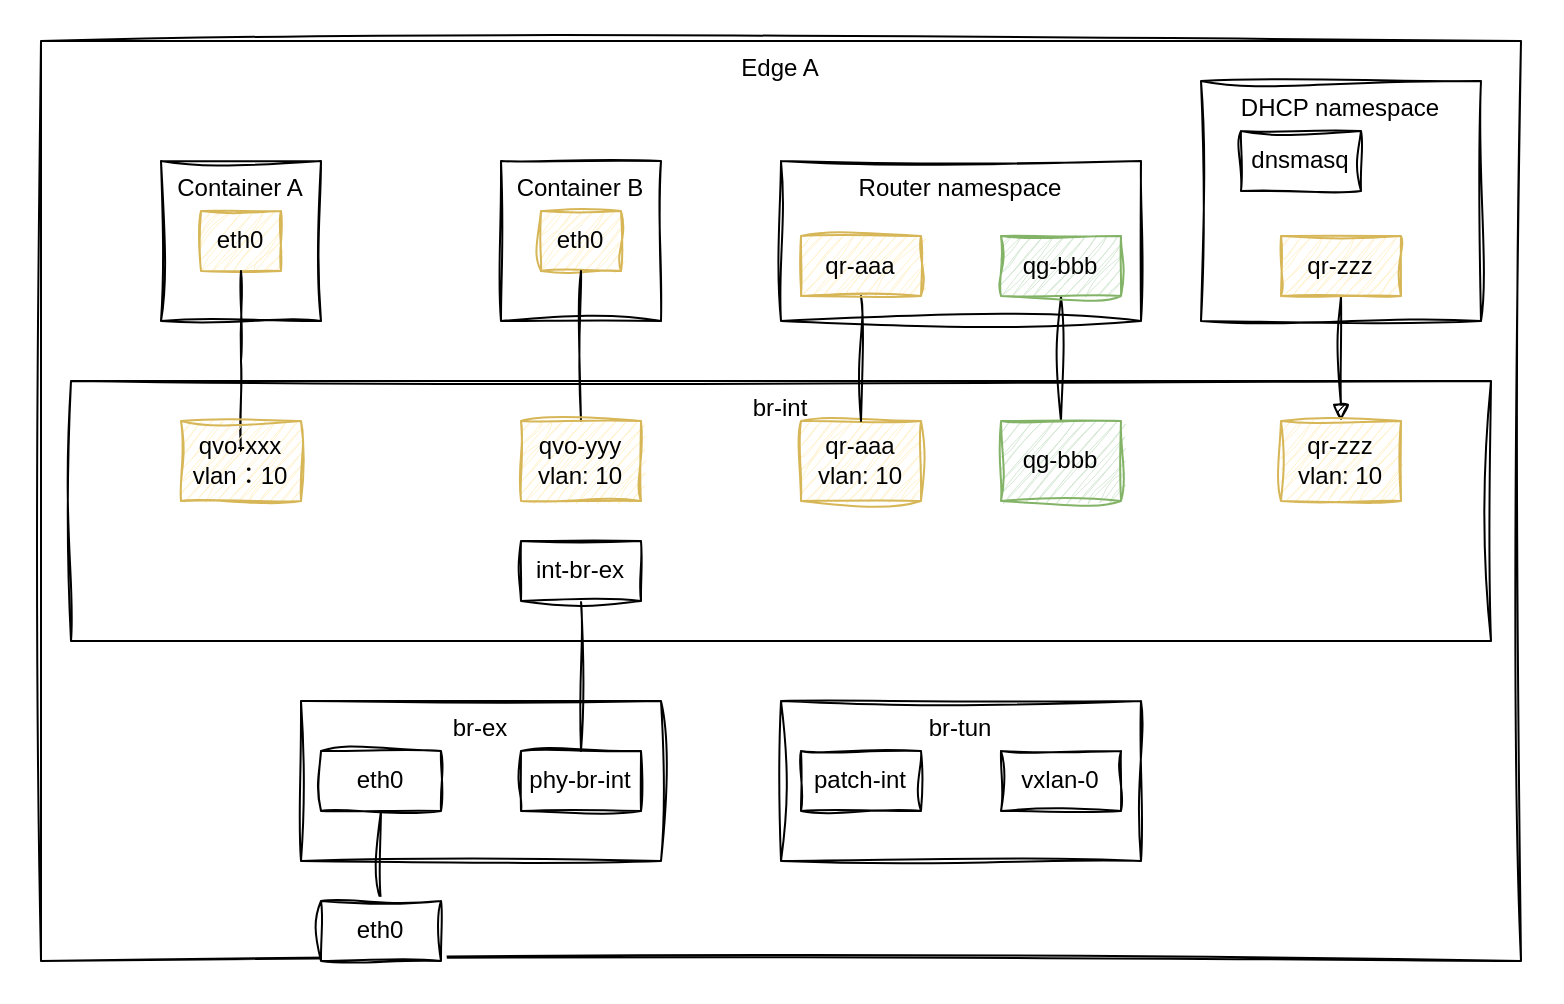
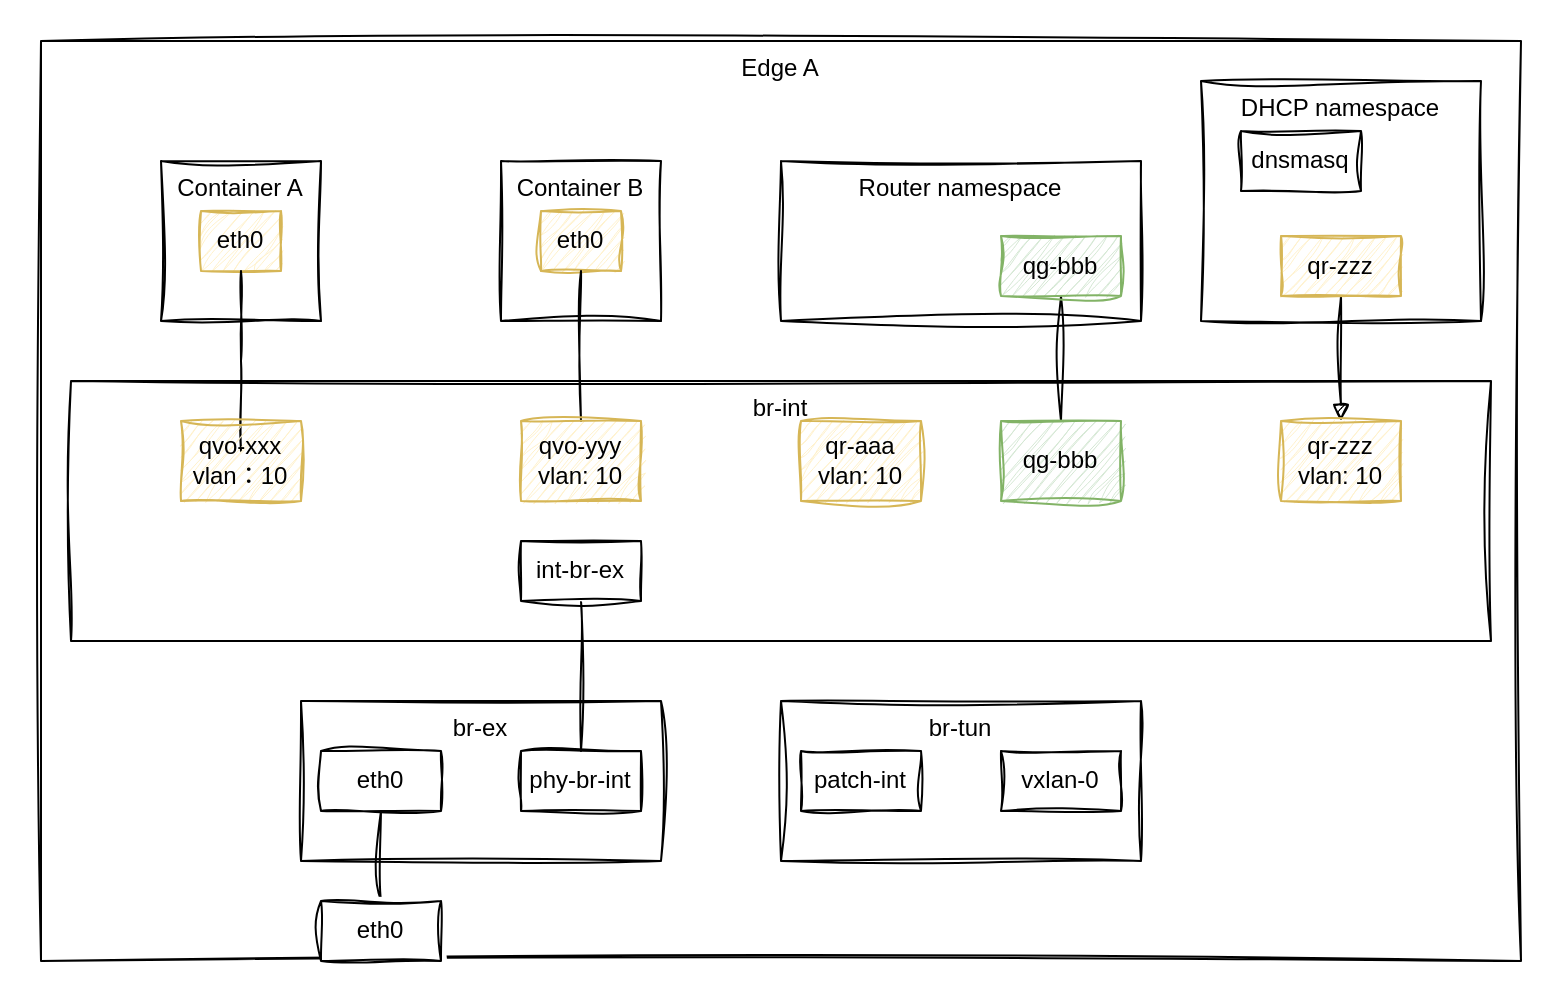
node "qr-aaa": removed
edge "qr-aaa" -- "qr-aaa vlan: 10": removed
